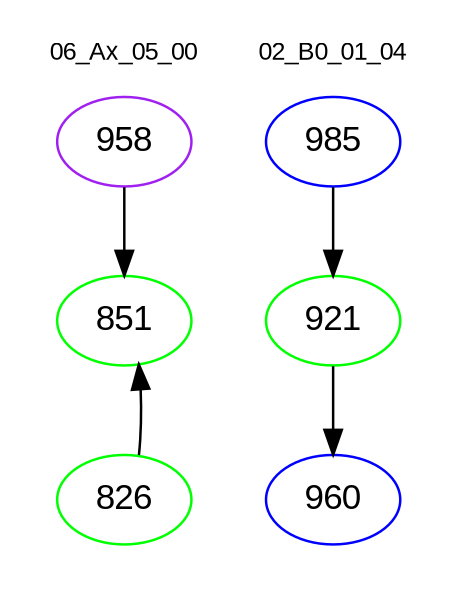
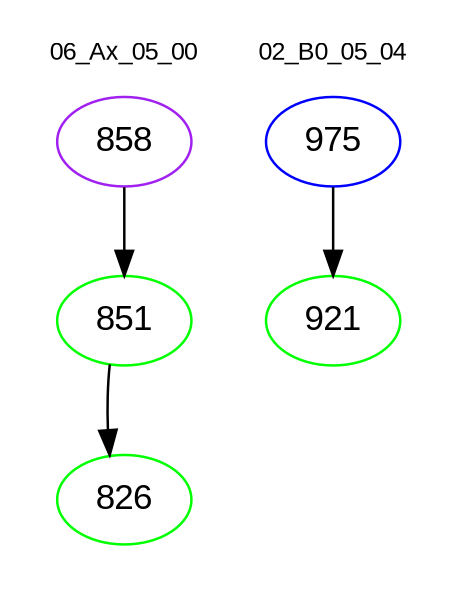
cluster "02_B0_01_04": label "02_B0_01_04" -> "02_B0_05_04"
node "958": label "958" -> "858"
node "985": label "985" -> "975"
edge "826" -> "851": reversed
node "960": removed
